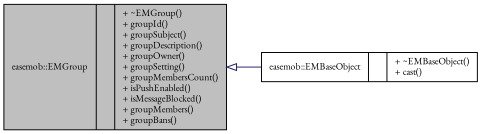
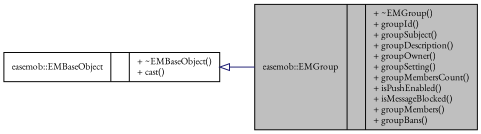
edge "easemob::EMBaseObject" -> "easemob::EMGroup": reversed
